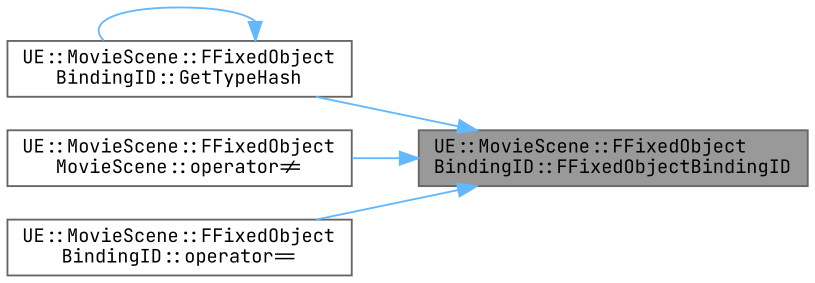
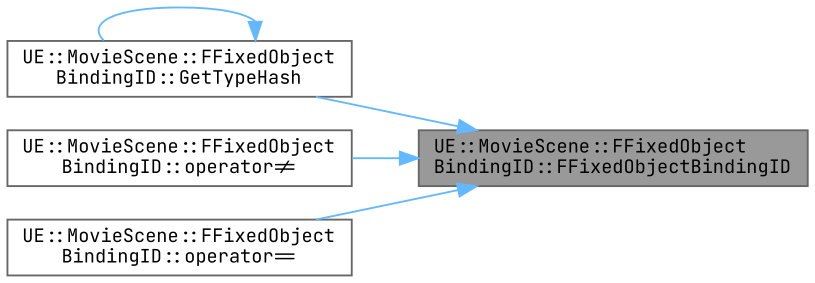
node "UE::MovieScene::FFixedObject MovieScene::operator!=": label "UE::MovieScene::FFixedObject MovieScene::operator!=" -> "UE::MovieScene::FFixedObject BindingID::operator!="
